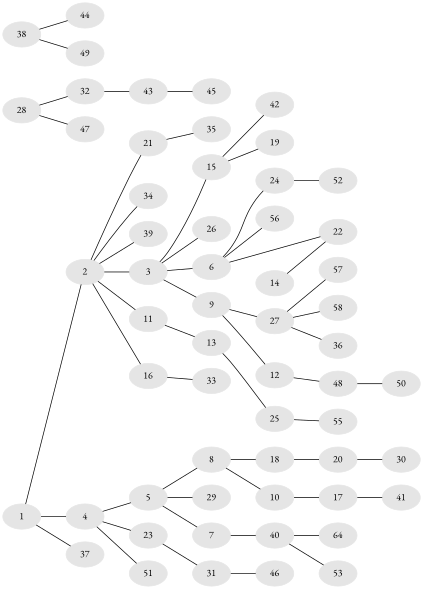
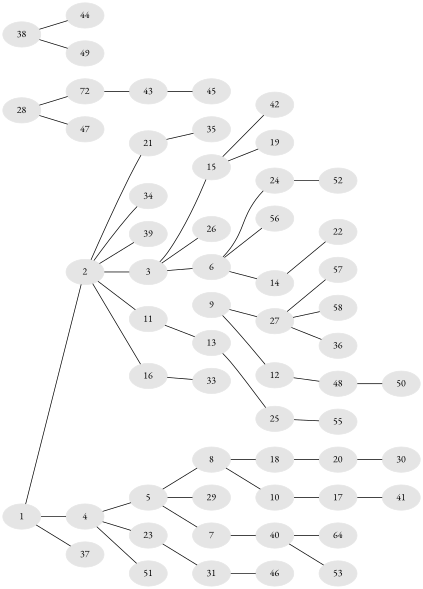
node "32": label "32" -> "72"
edge "22" -- "6": now "14" -- "6"
edge "3" -- "9": removed
